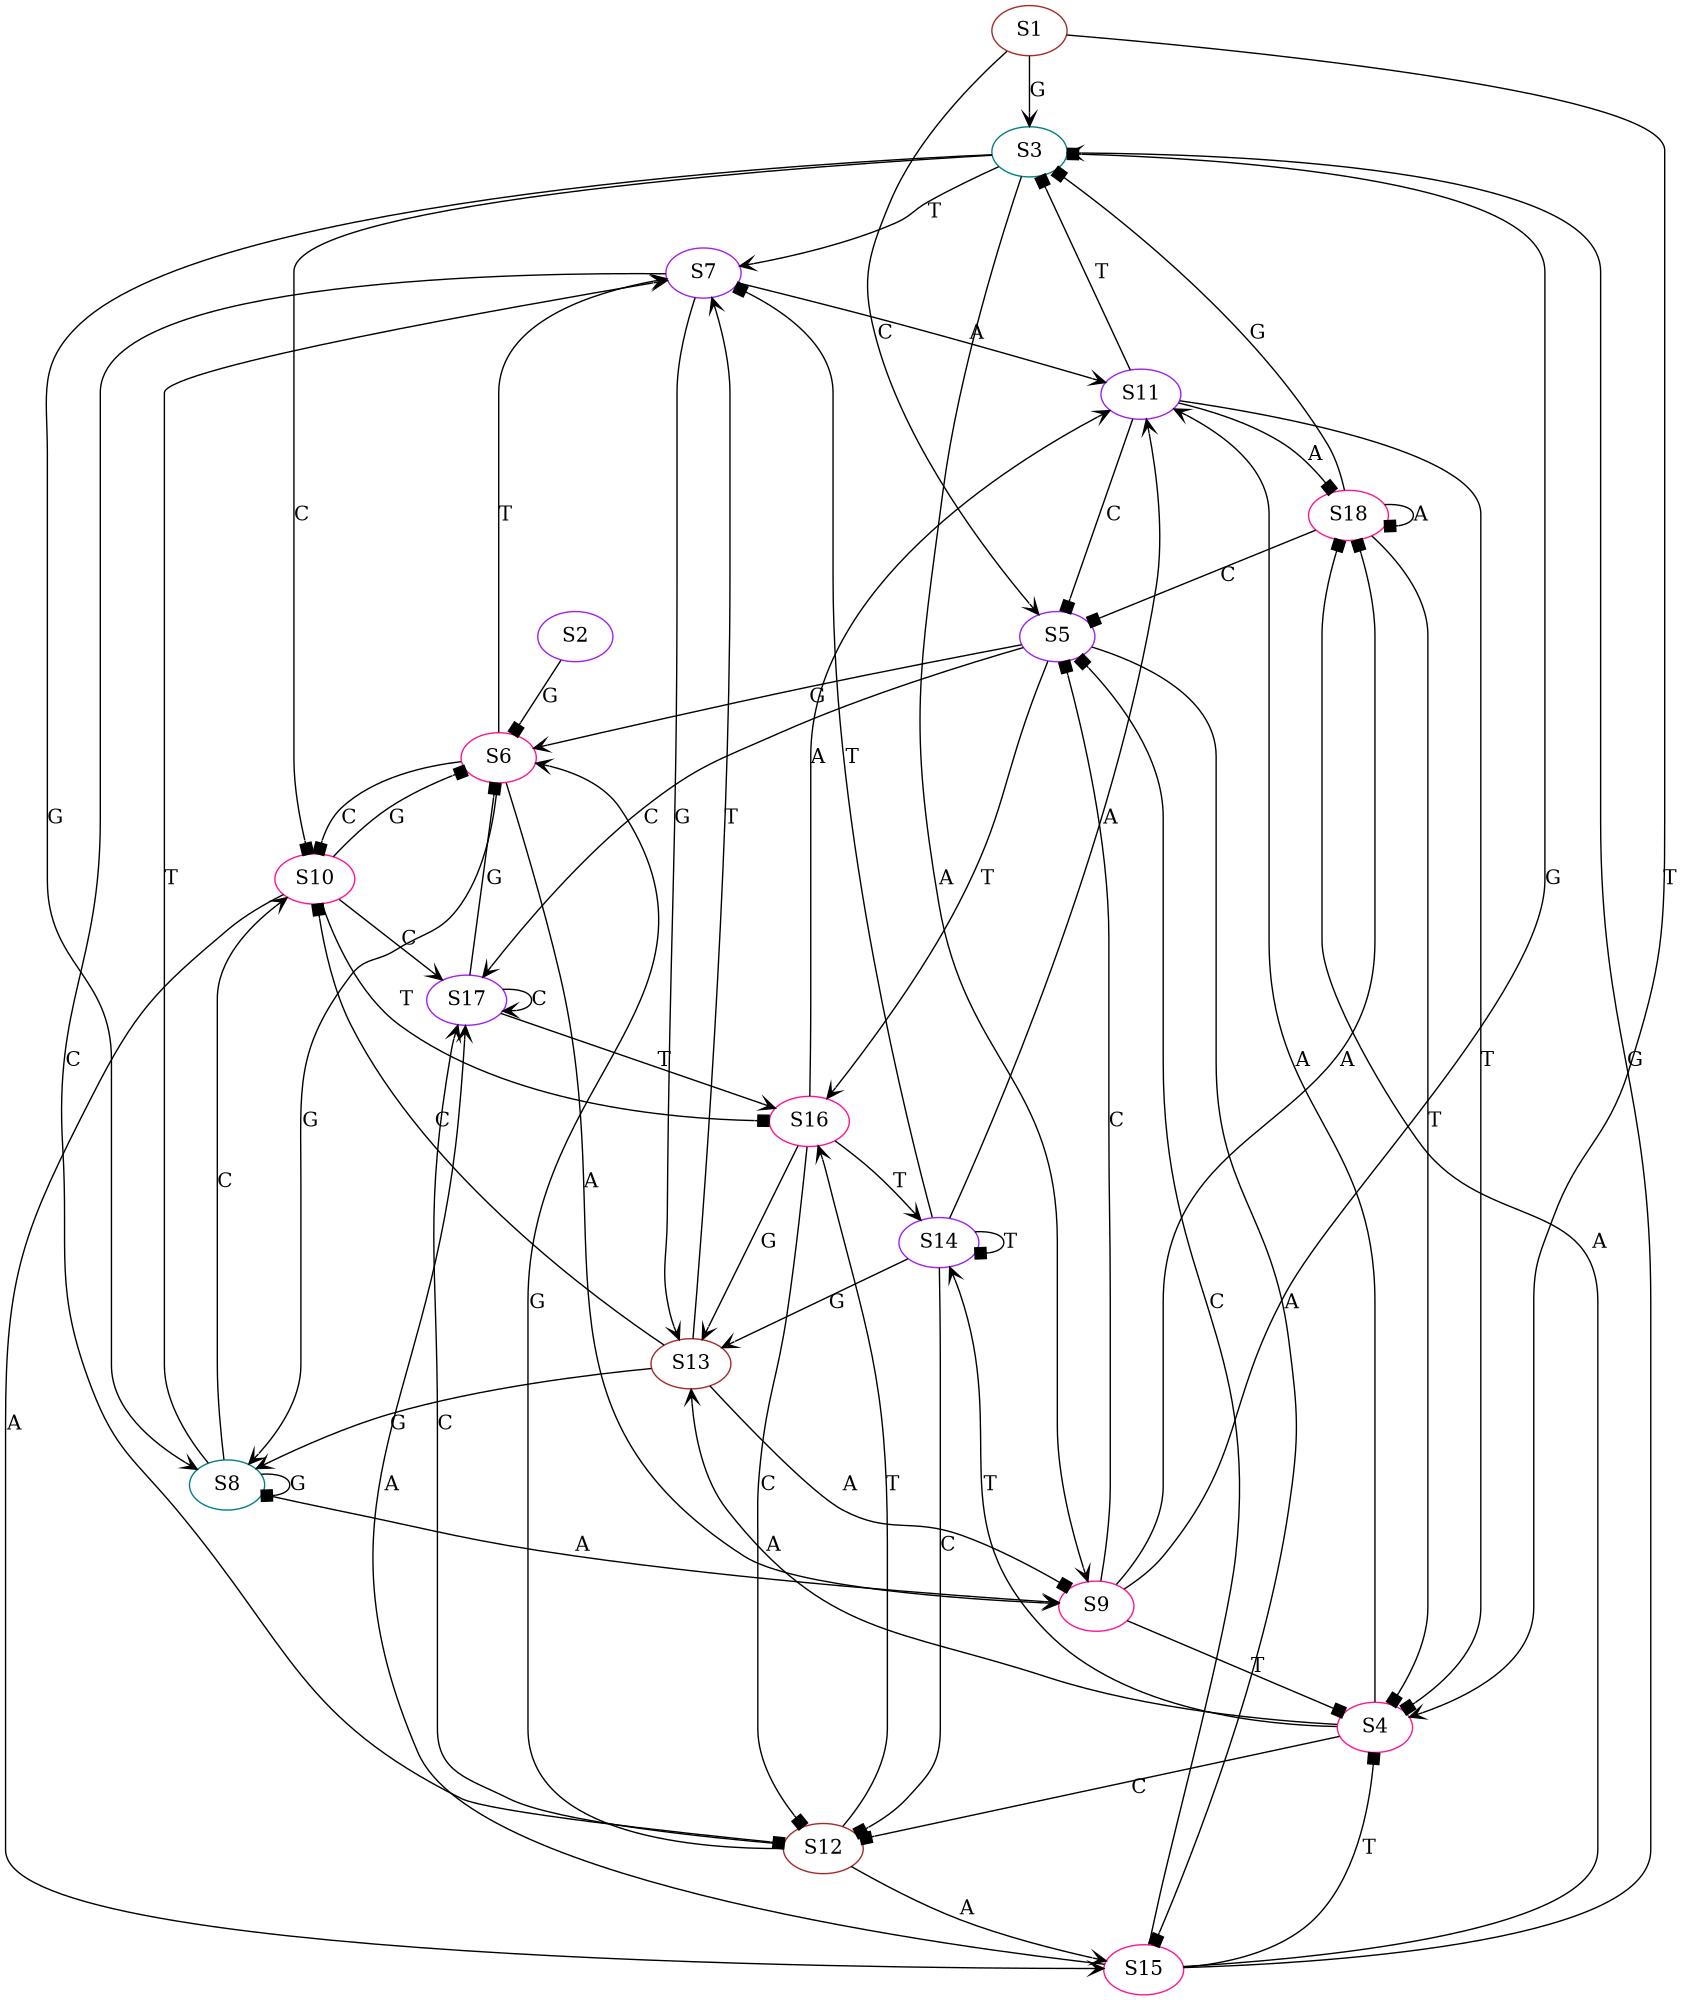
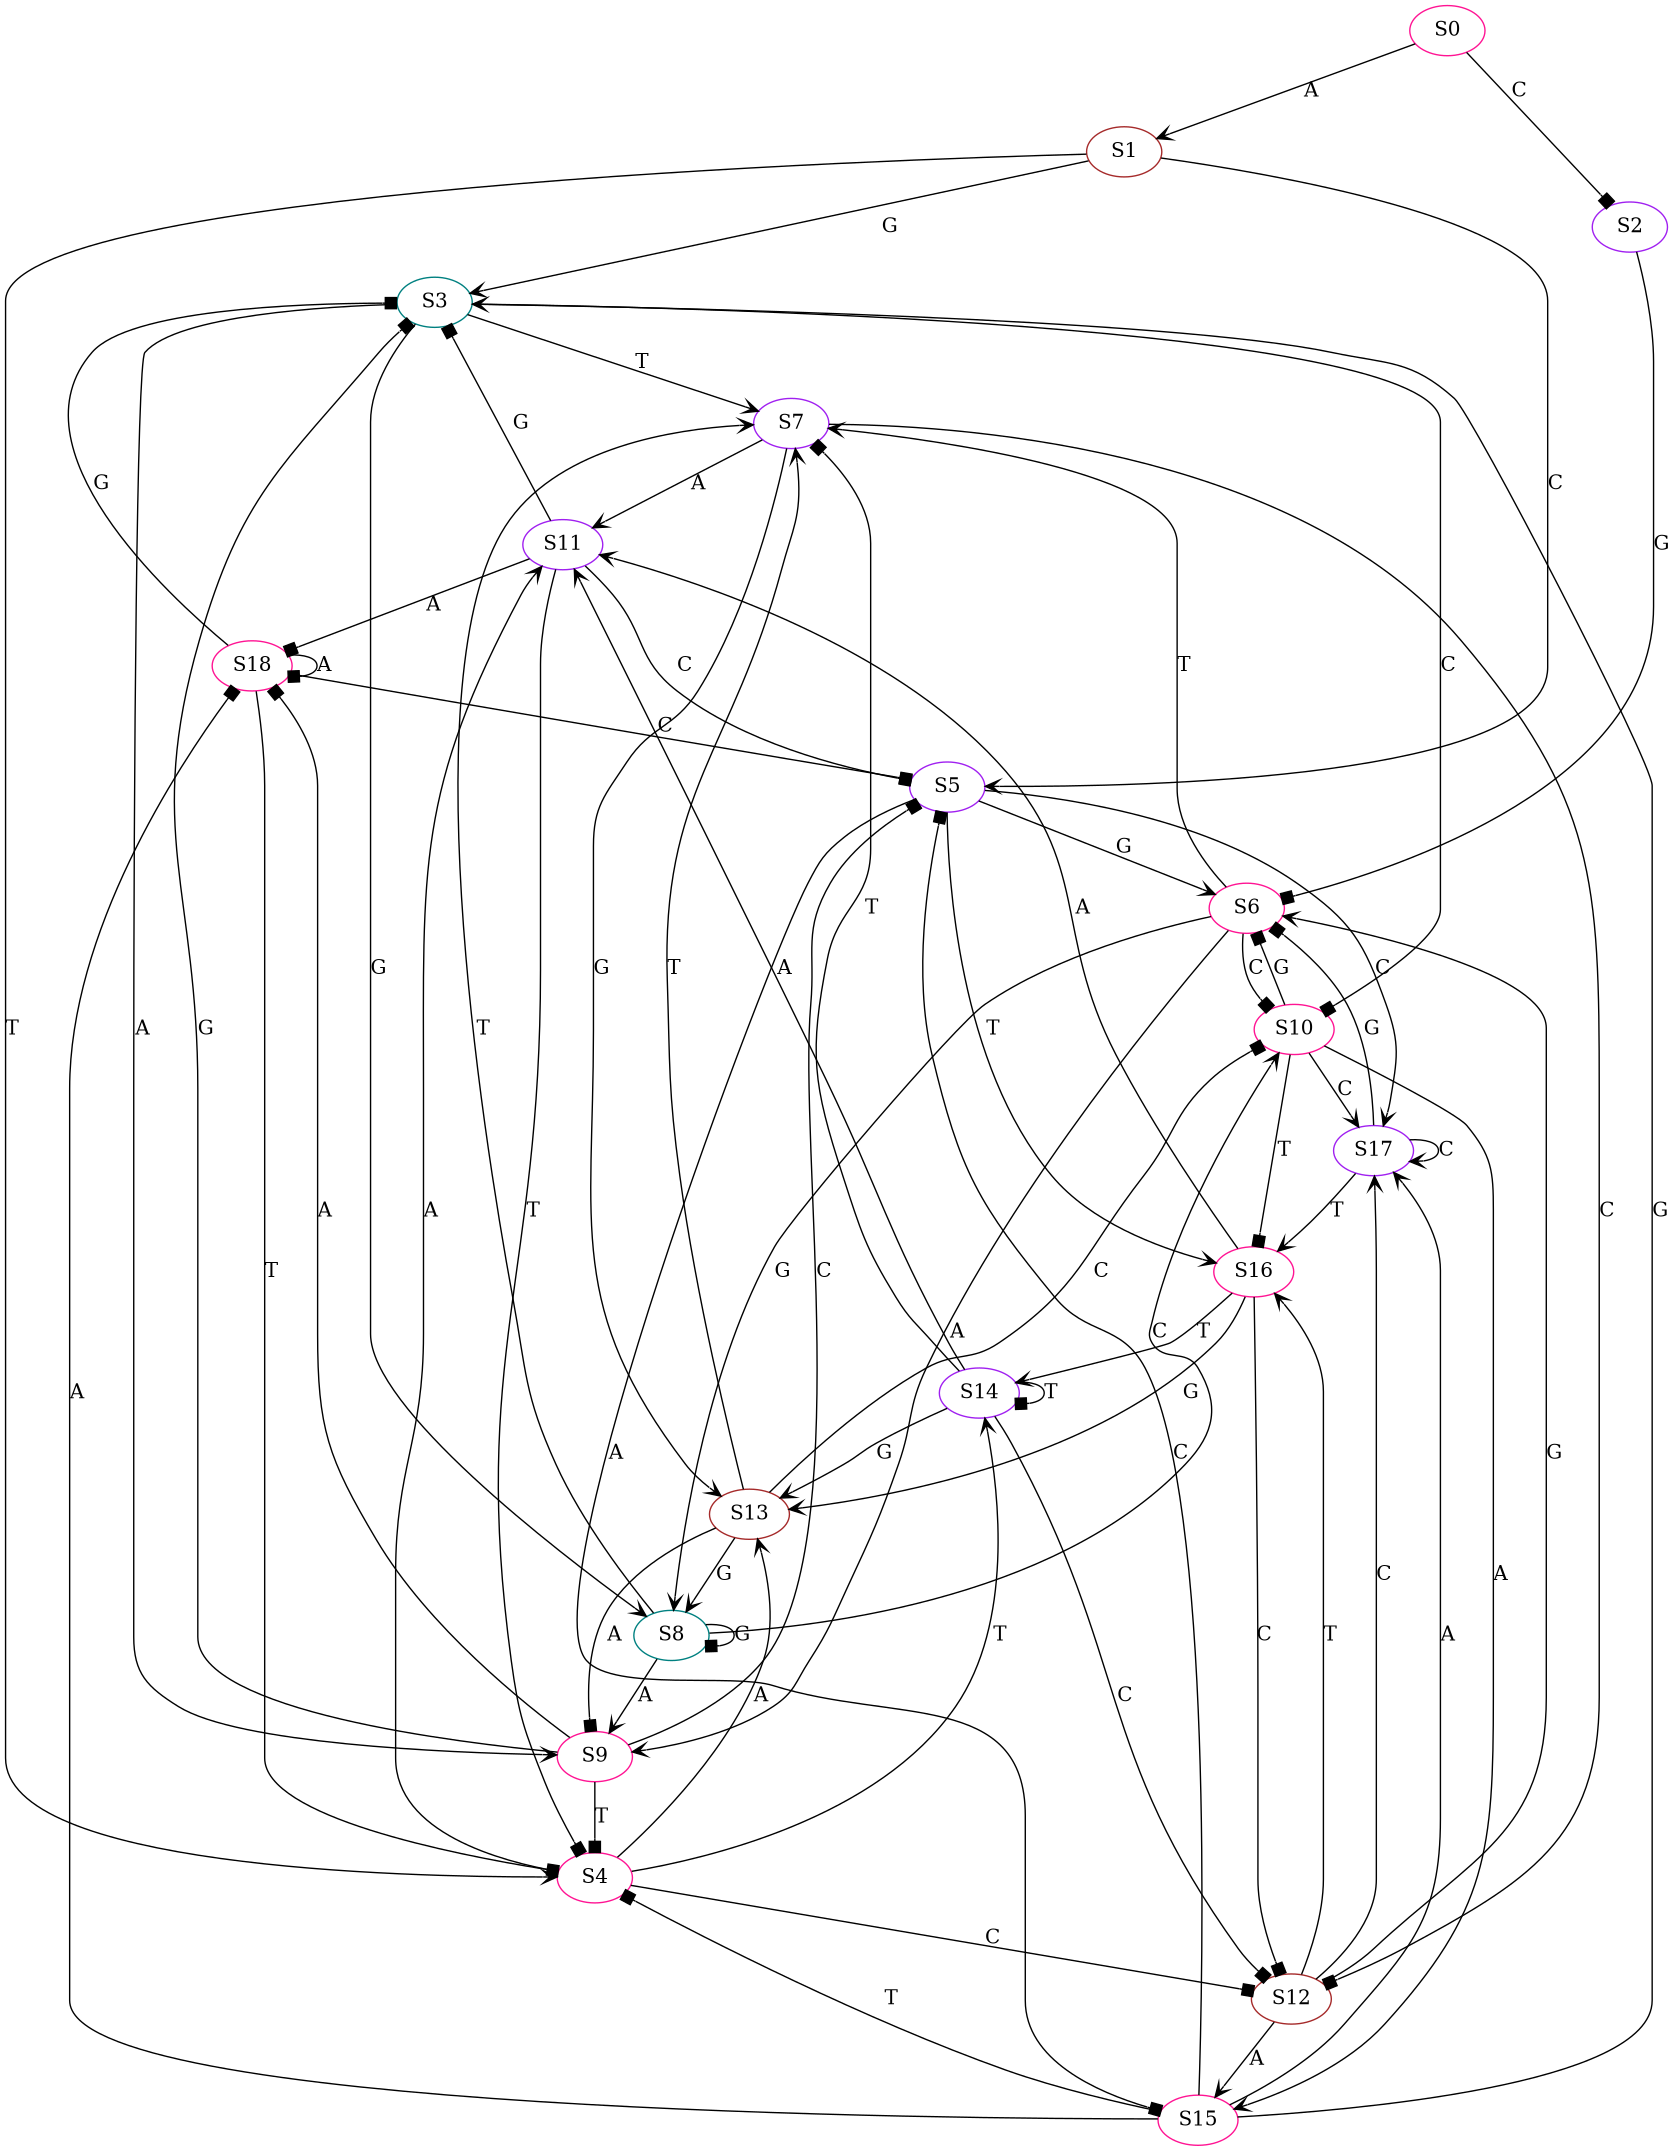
node "S0": added
edge "S11" -> "S3": label "T" -> "G"
